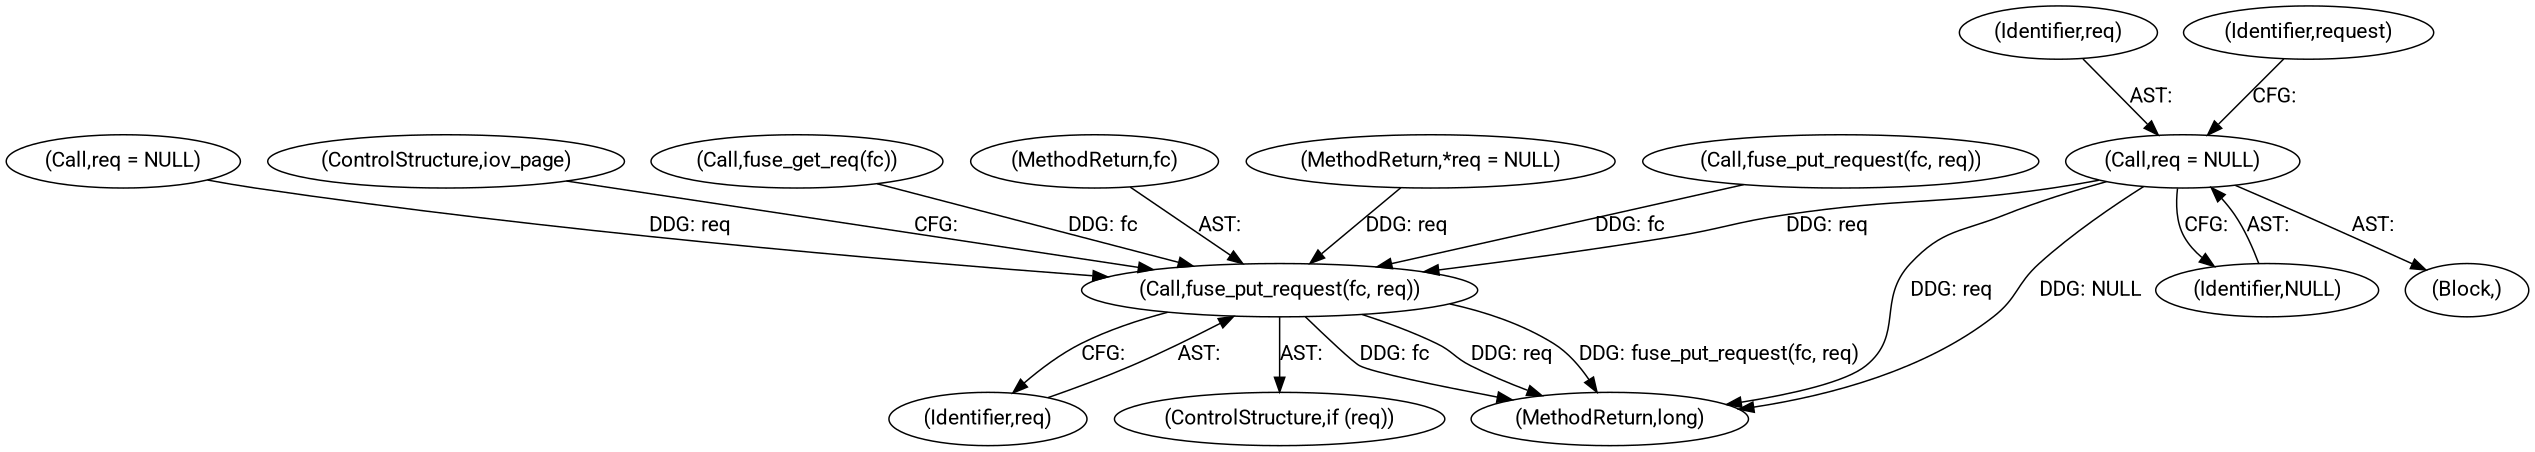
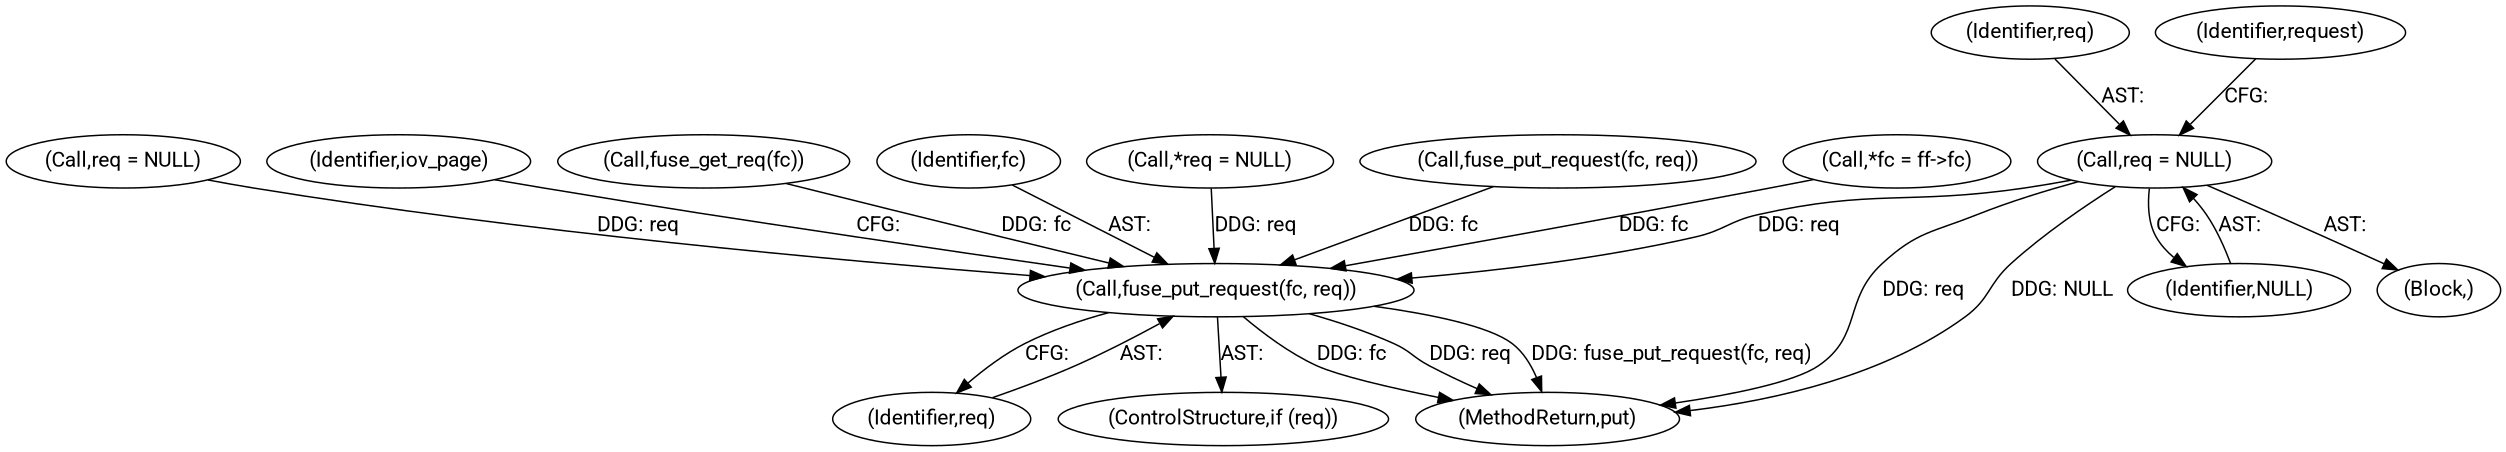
node "(ControlStructure,iov_page)": label "(ControlStructure,iov_page)" -> "(Identifier,iov_page)"
node "(MethodReturn,fc)": label "(MethodReturn,fc)" -> "(Identifier,fc)"
node "(MethodReturn,*req = NULL)": label "(MethodReturn,*req = NULL)" -> "(Call,*req = NULL)"
node "(Call,*fc = ff->fc)": added
node "(MethodReturn,long)": label "(MethodReturn,long)" -> "(MethodReturn,put)"
